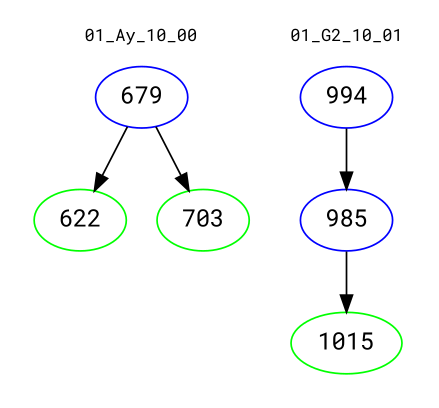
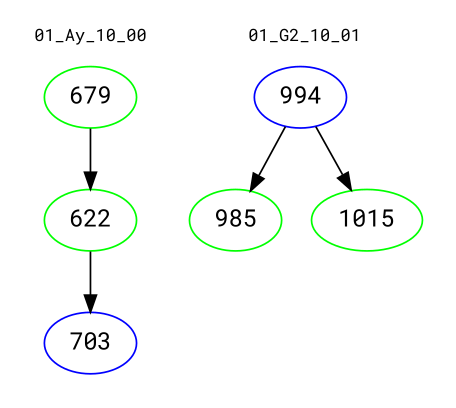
node "679": color blue -> green
edge "679" -> "703": now "622" -> "703"
node "703": color green -> blue
node "985": color blue -> green
edge "985" -> "1015": now "994" -> "1015"
